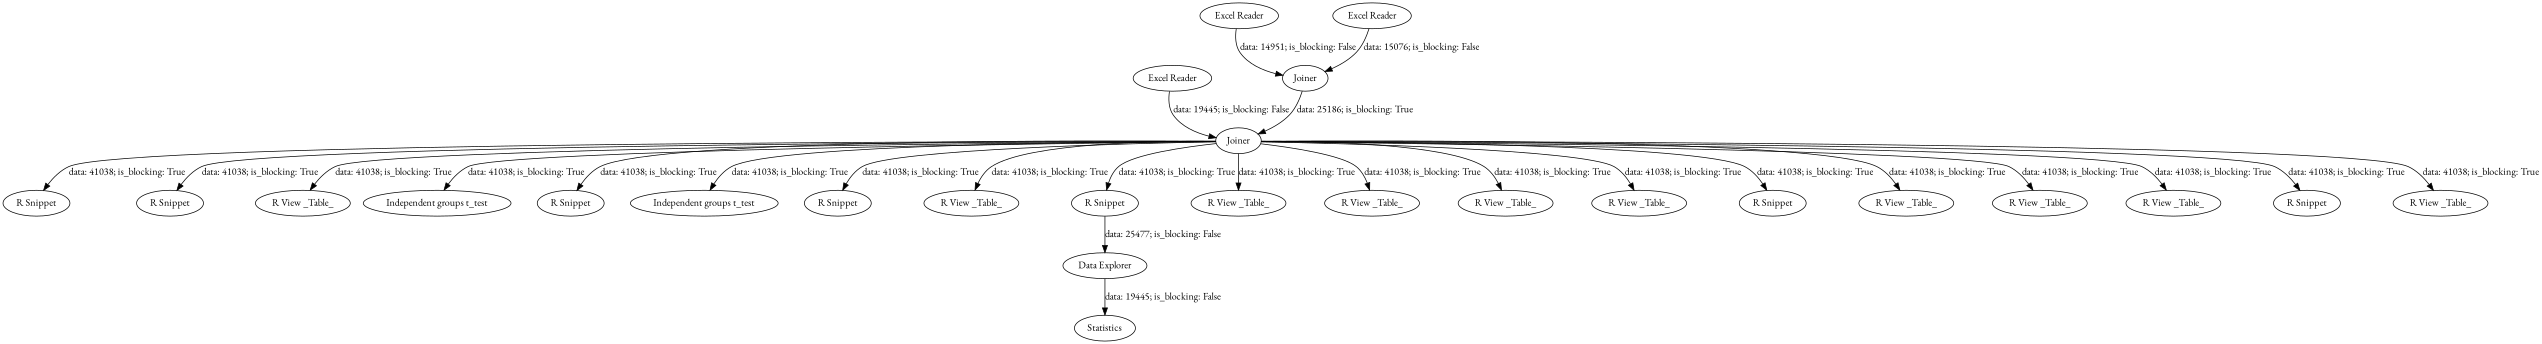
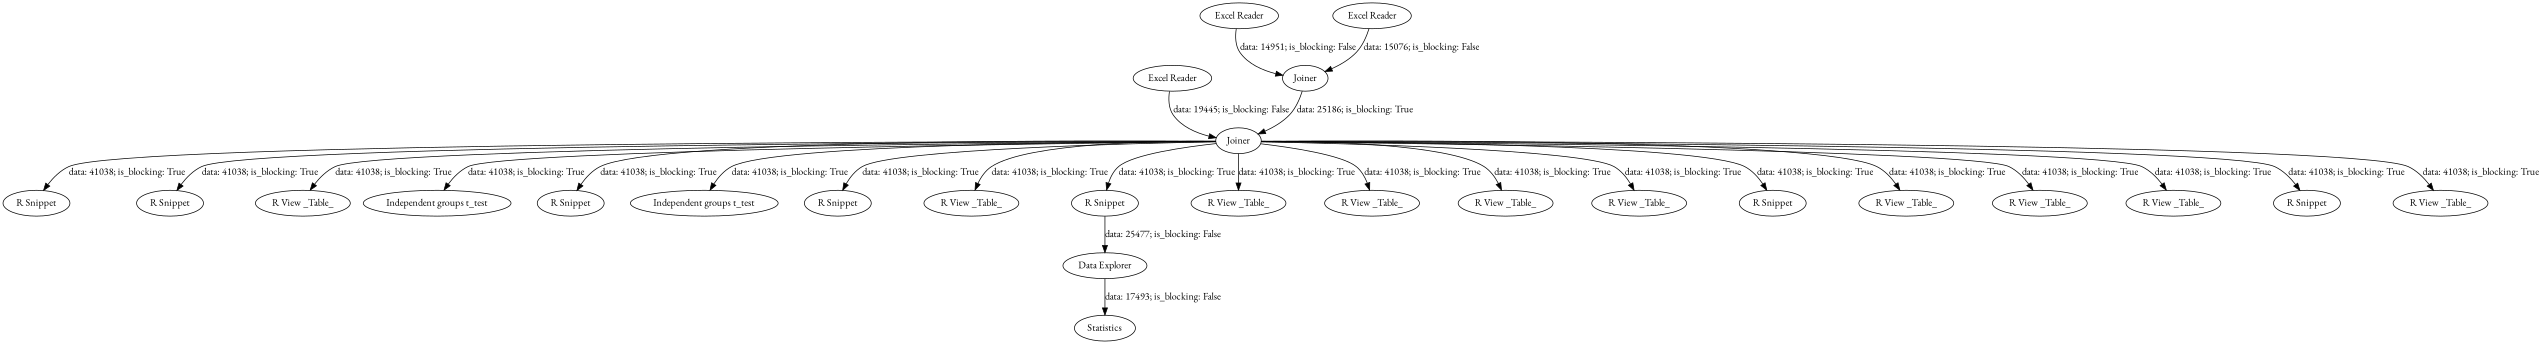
edge "Data Explorer" -> "Statistics": label "data: 19445; is_blocking: False" -> "data: 17493; is_blocking: False"
